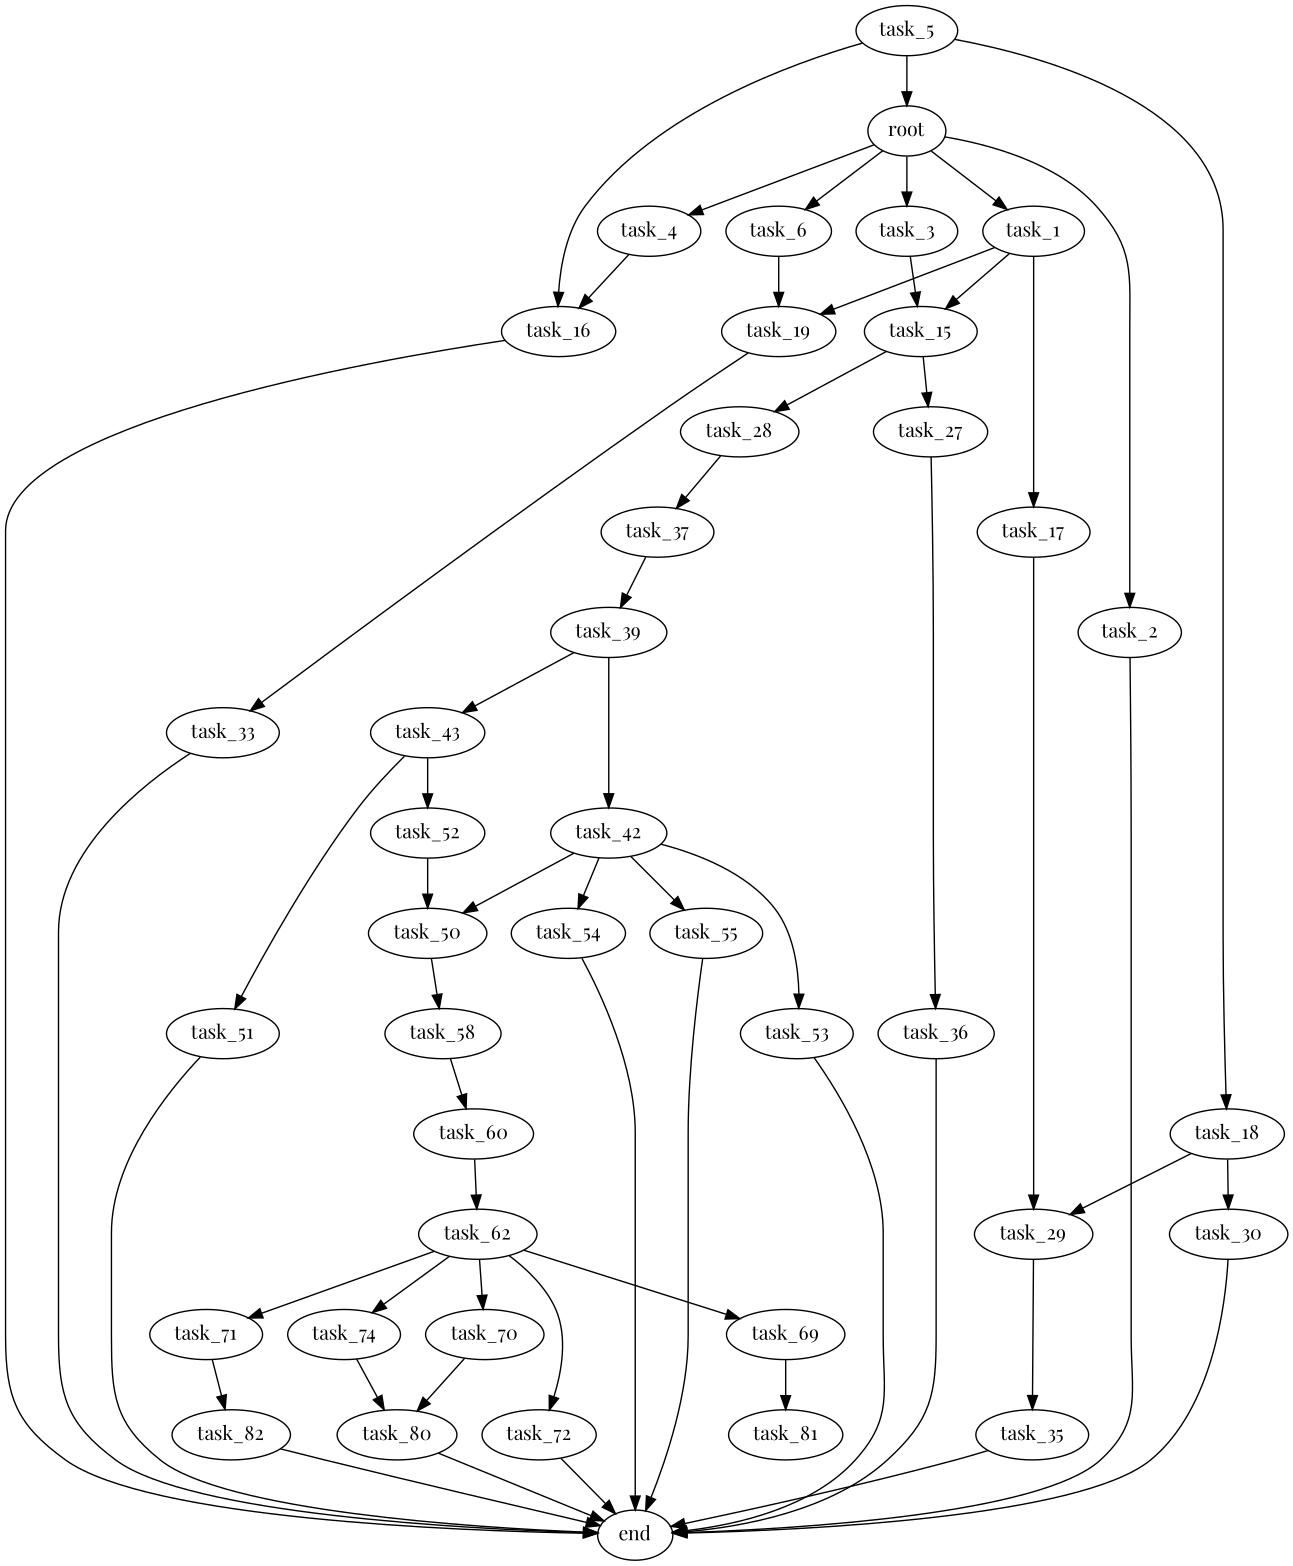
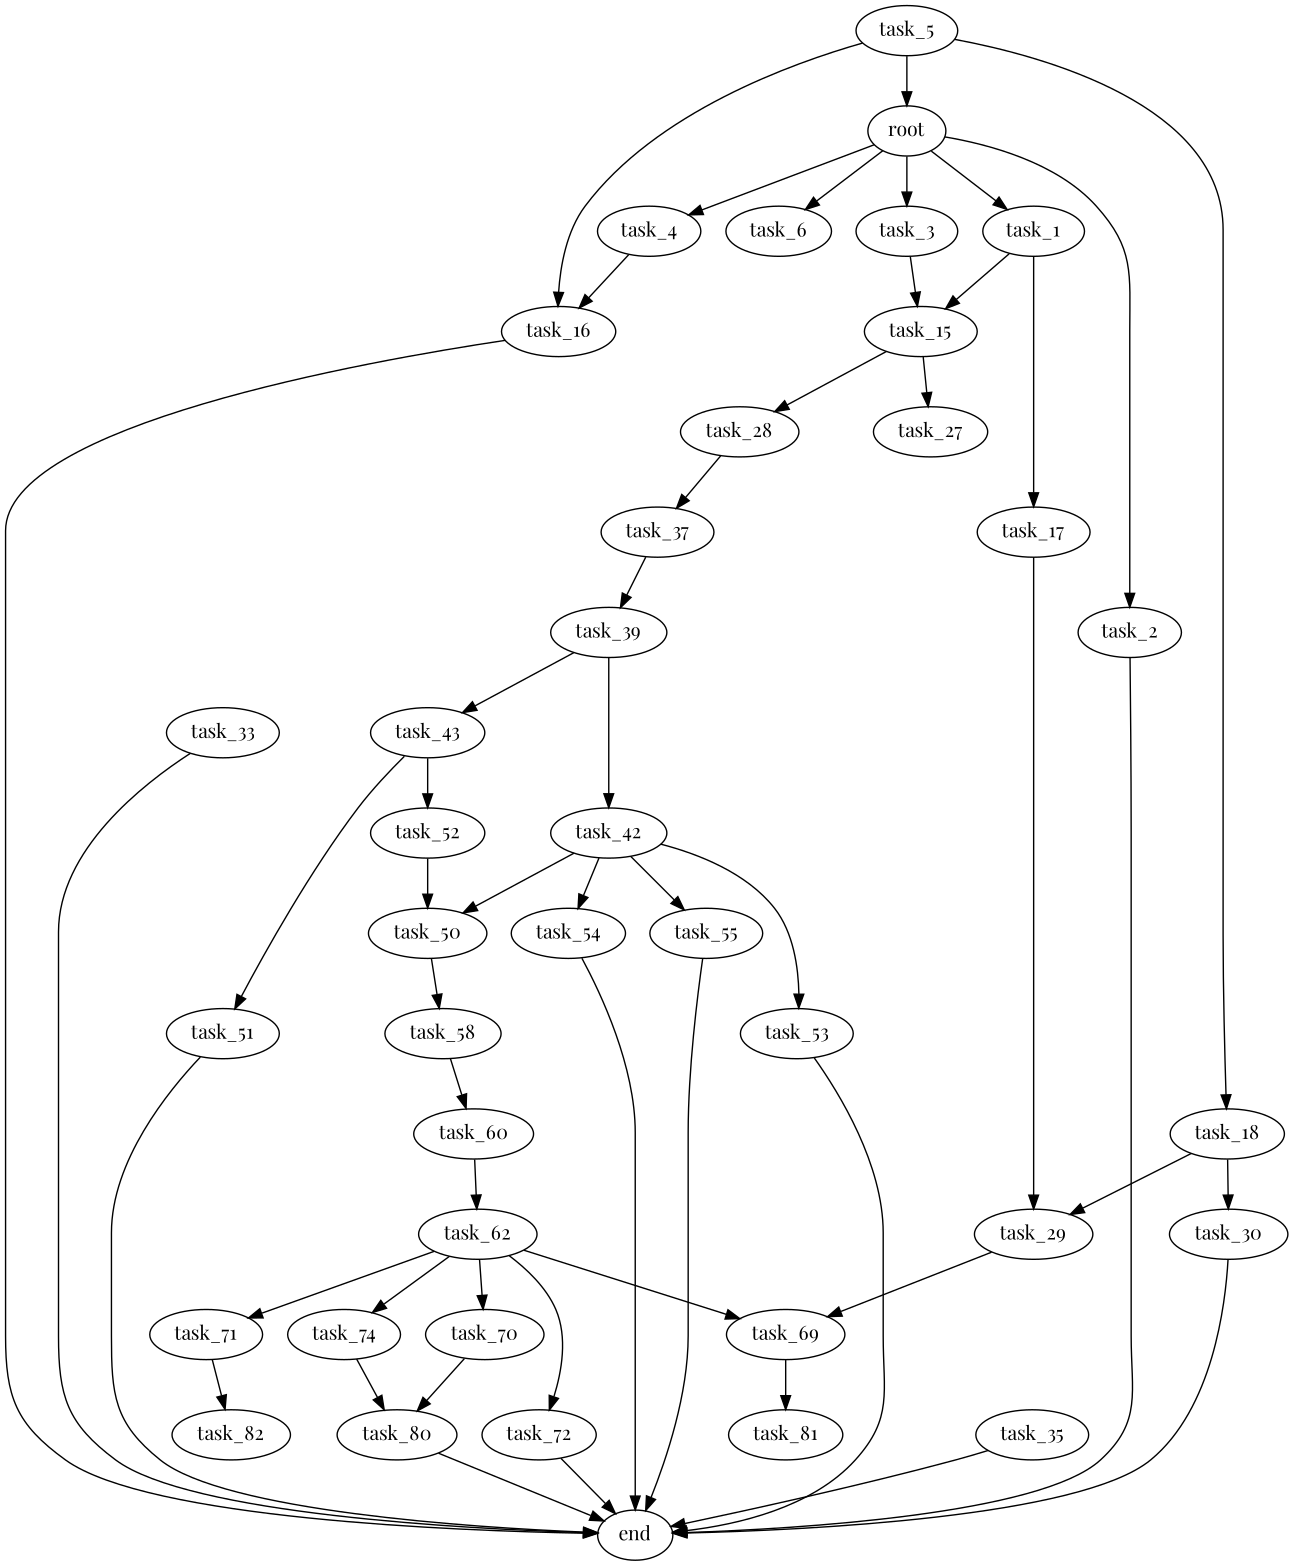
node "task_19": removed
node "task_36": removed
edge "task_29" -> "task_35": now "task_29" -> "task_69"
edge "task_82" -> "end": removed
